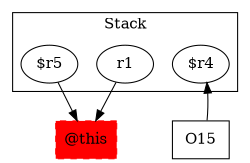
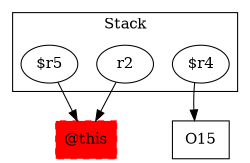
node "r1": label "r1" -> "r2"
edge "O15" -> "$r4": reversed
